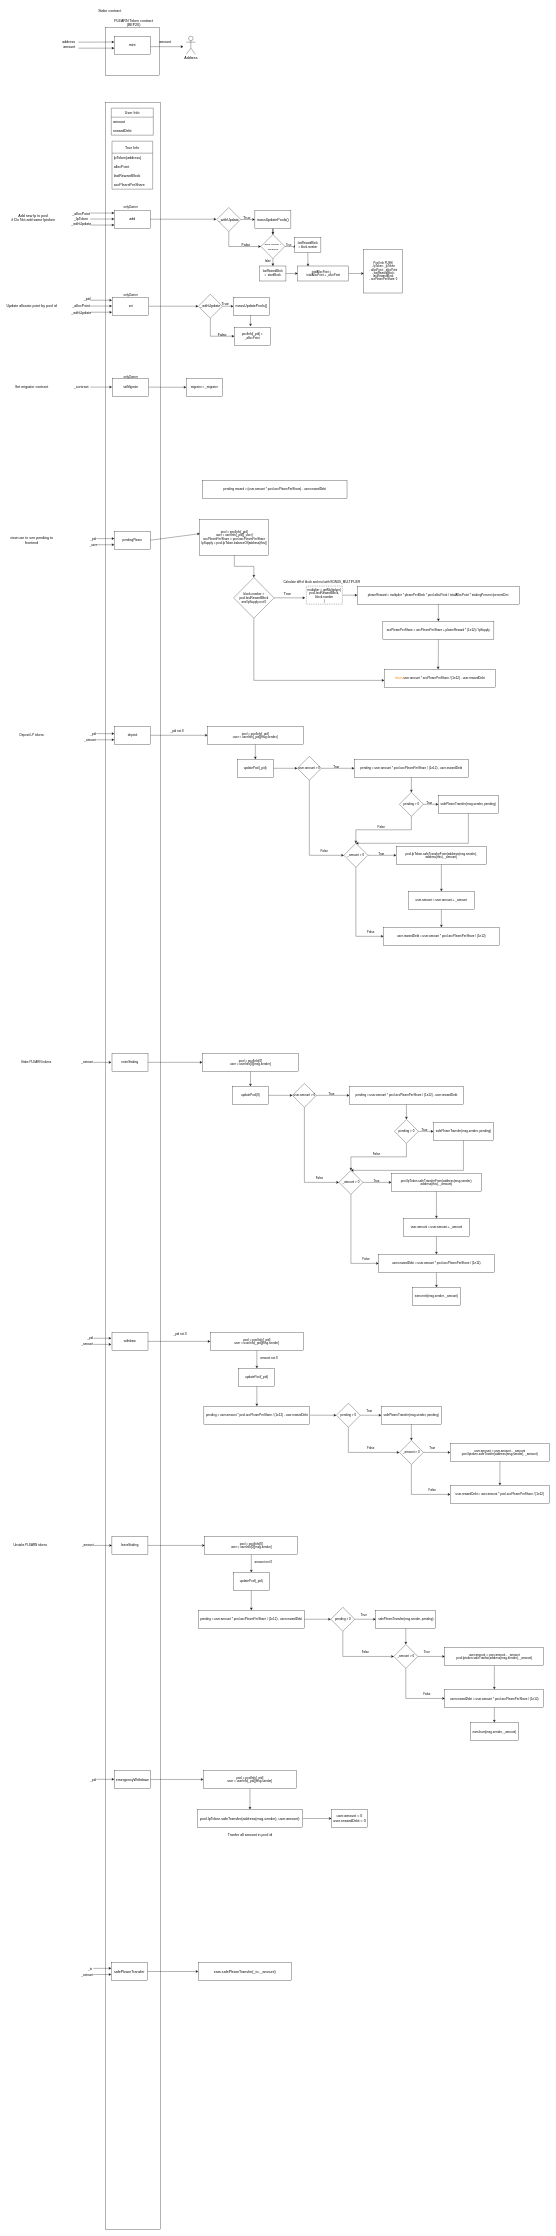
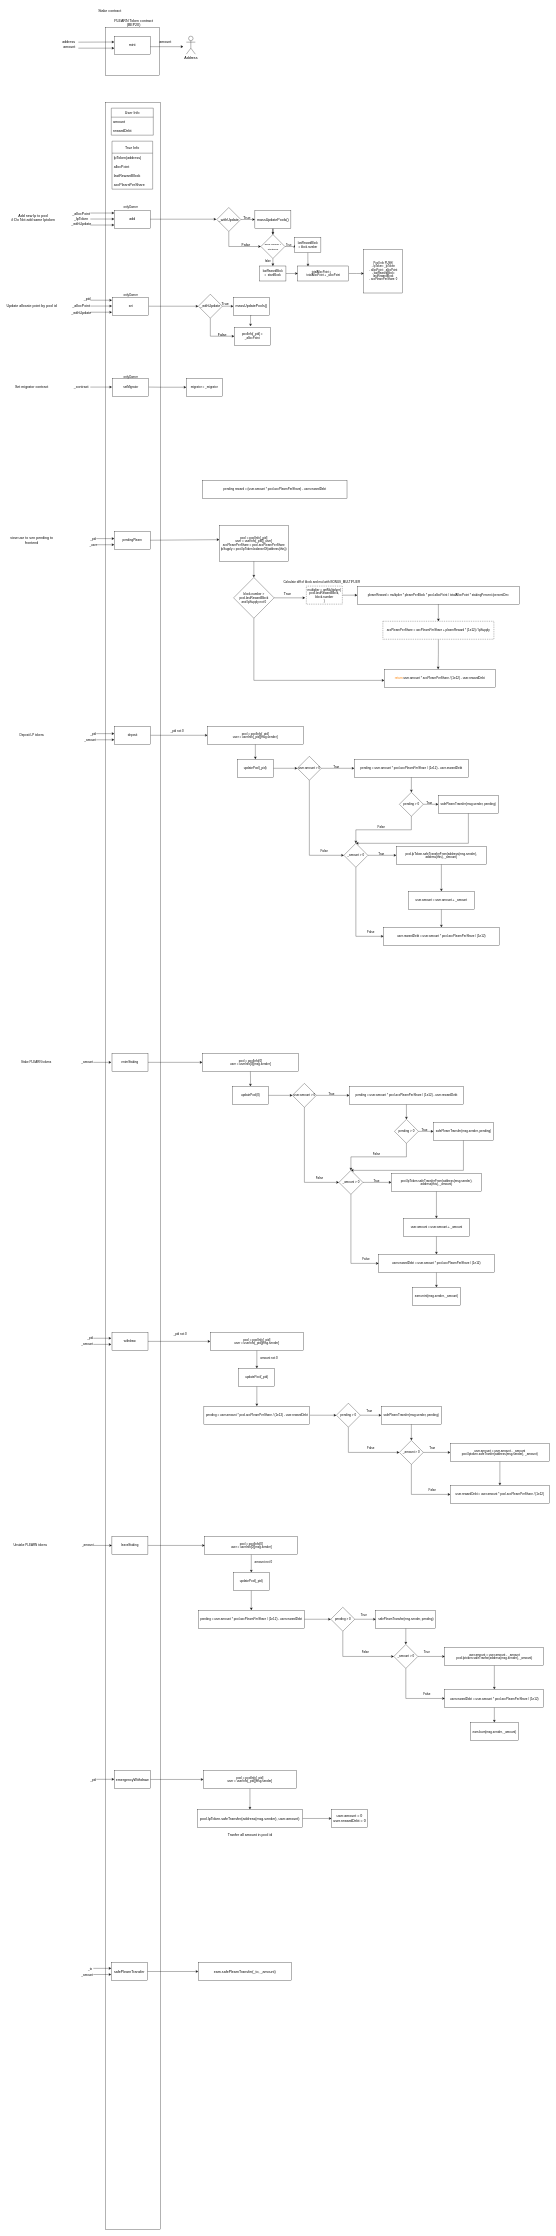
node "pool = poolInfo[_pid] user = userInfo[_pid][_user] accPlearnPerShare = pool.accPlearnPerShare lpSupply = pool.lpToken.balanceOf(address(this))": moved (234, 537) -> (254, 543)
node "accPlearnPerShare = accPlearnPerShare + plearnReward * (1e12) / lpSupply": style solid -> dashed
